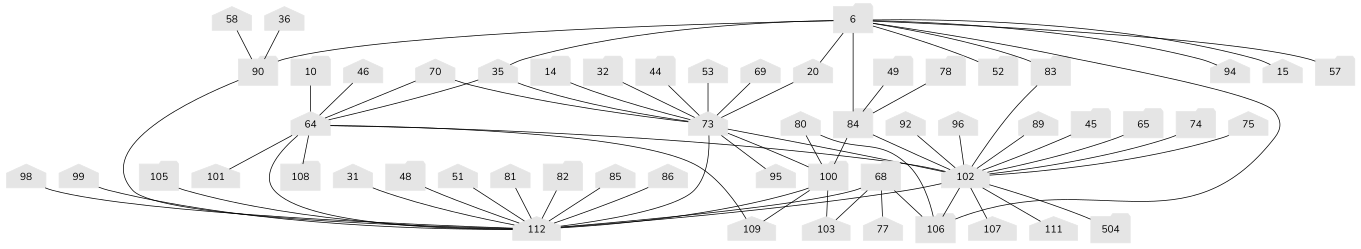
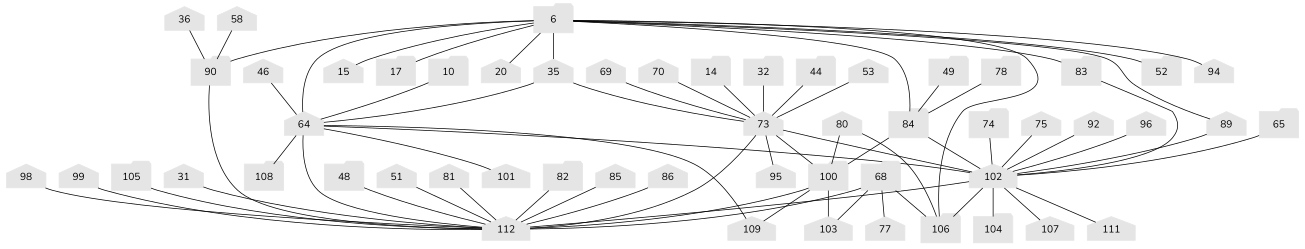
edge "6" -- "89": added
node "57": label "57" -> "17"
edge "70" -- "64": now "6" -- "64"
edge "20" -- "73": removed
node "45": removed
node "504": label "504" -> "104"
